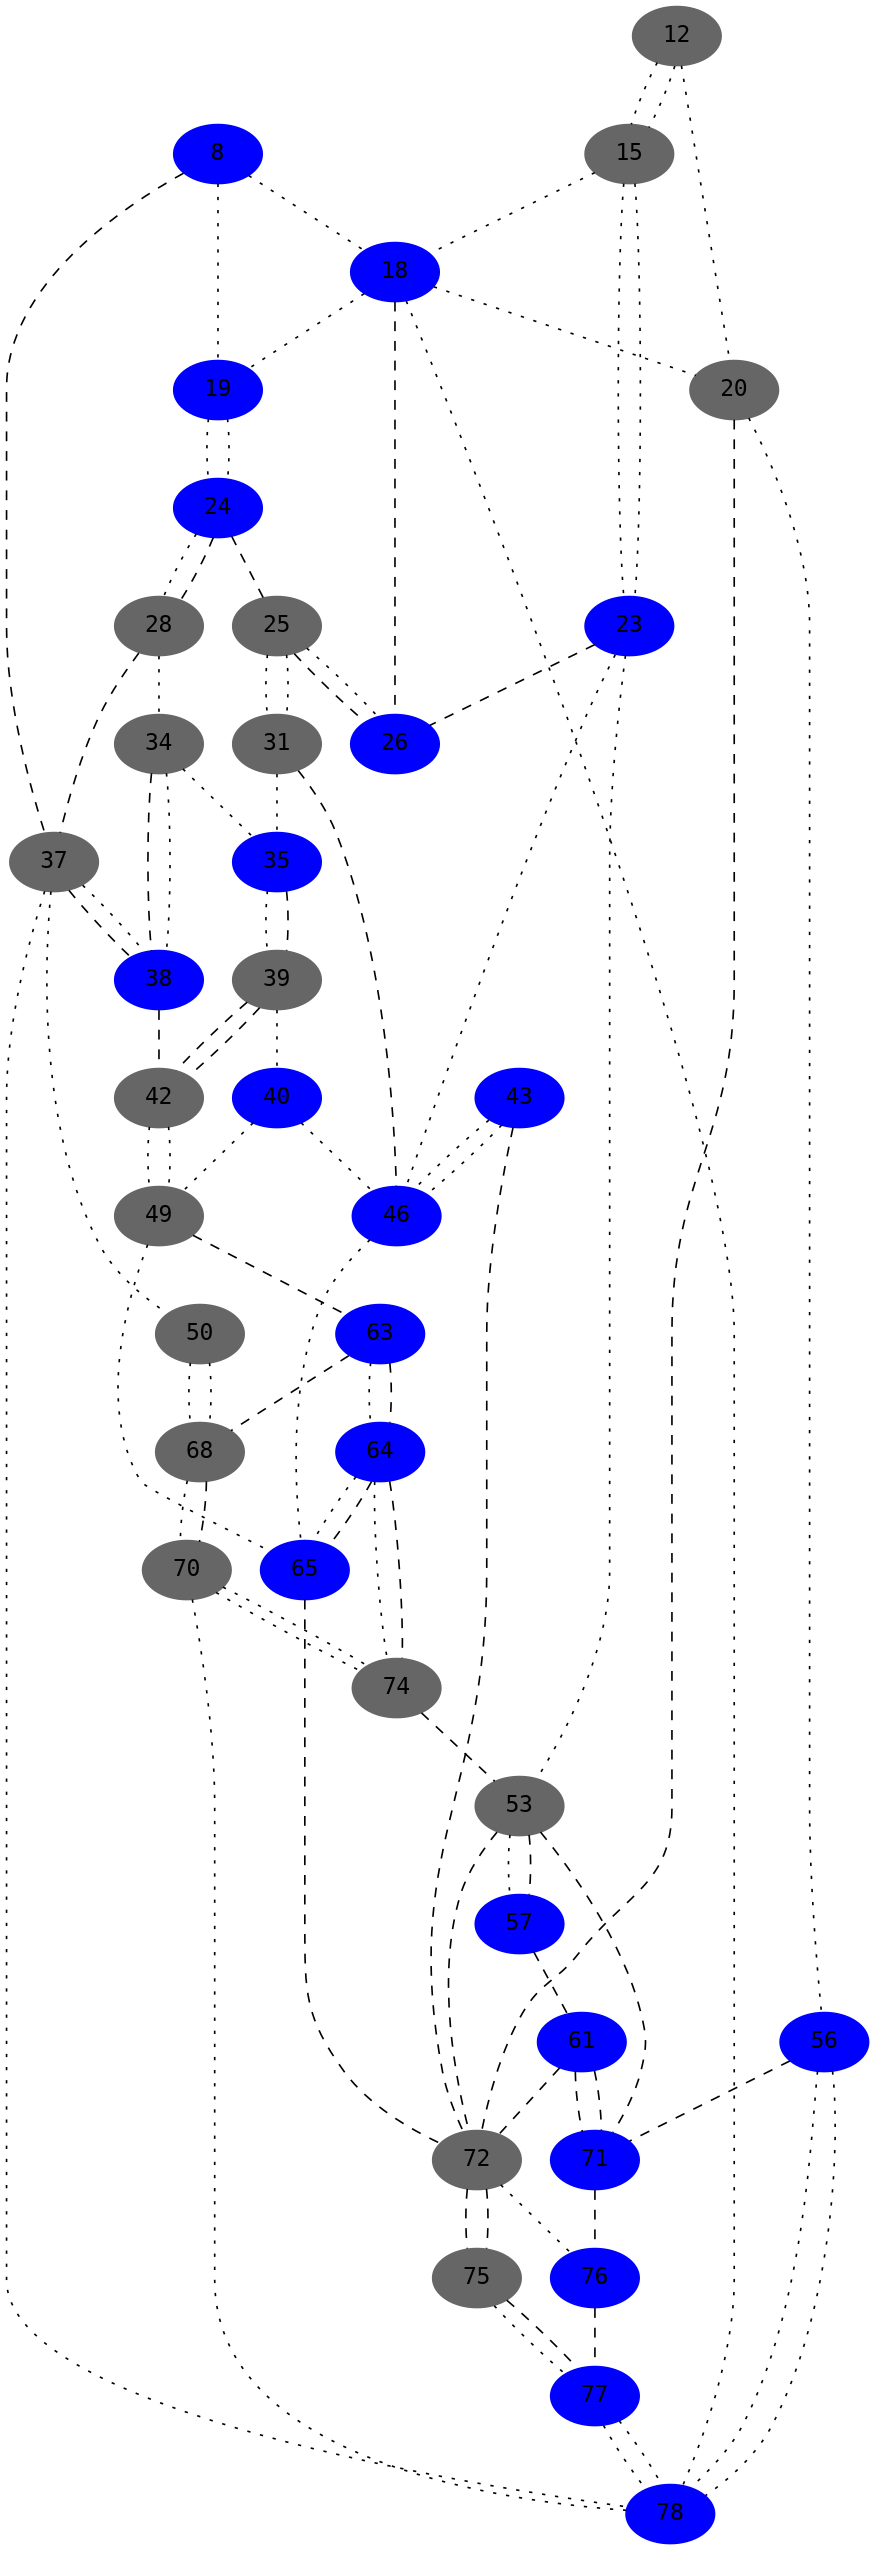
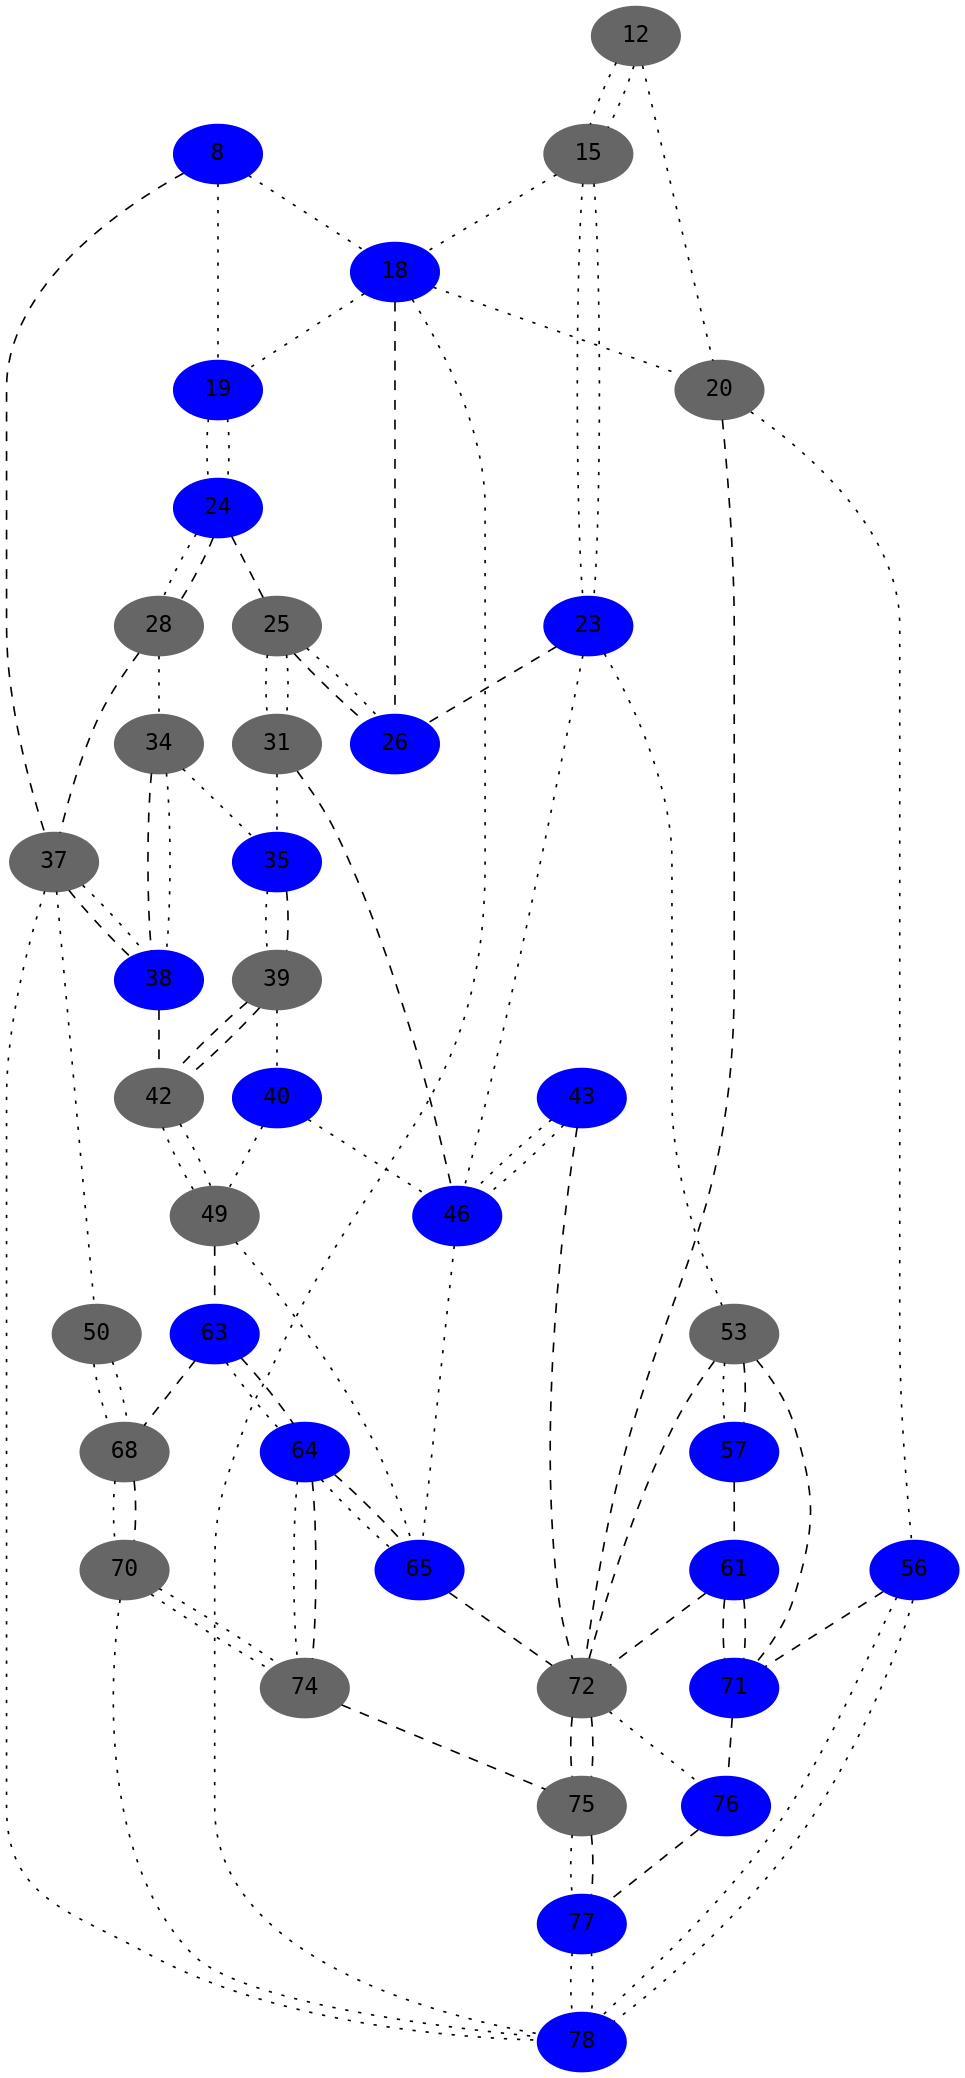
edge "74" -- "53": now "74" -- "75"
